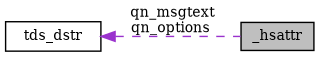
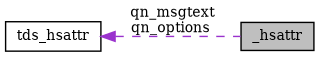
node "tds_dstr": label "tds_dstr" -> "tds_hsattr"
